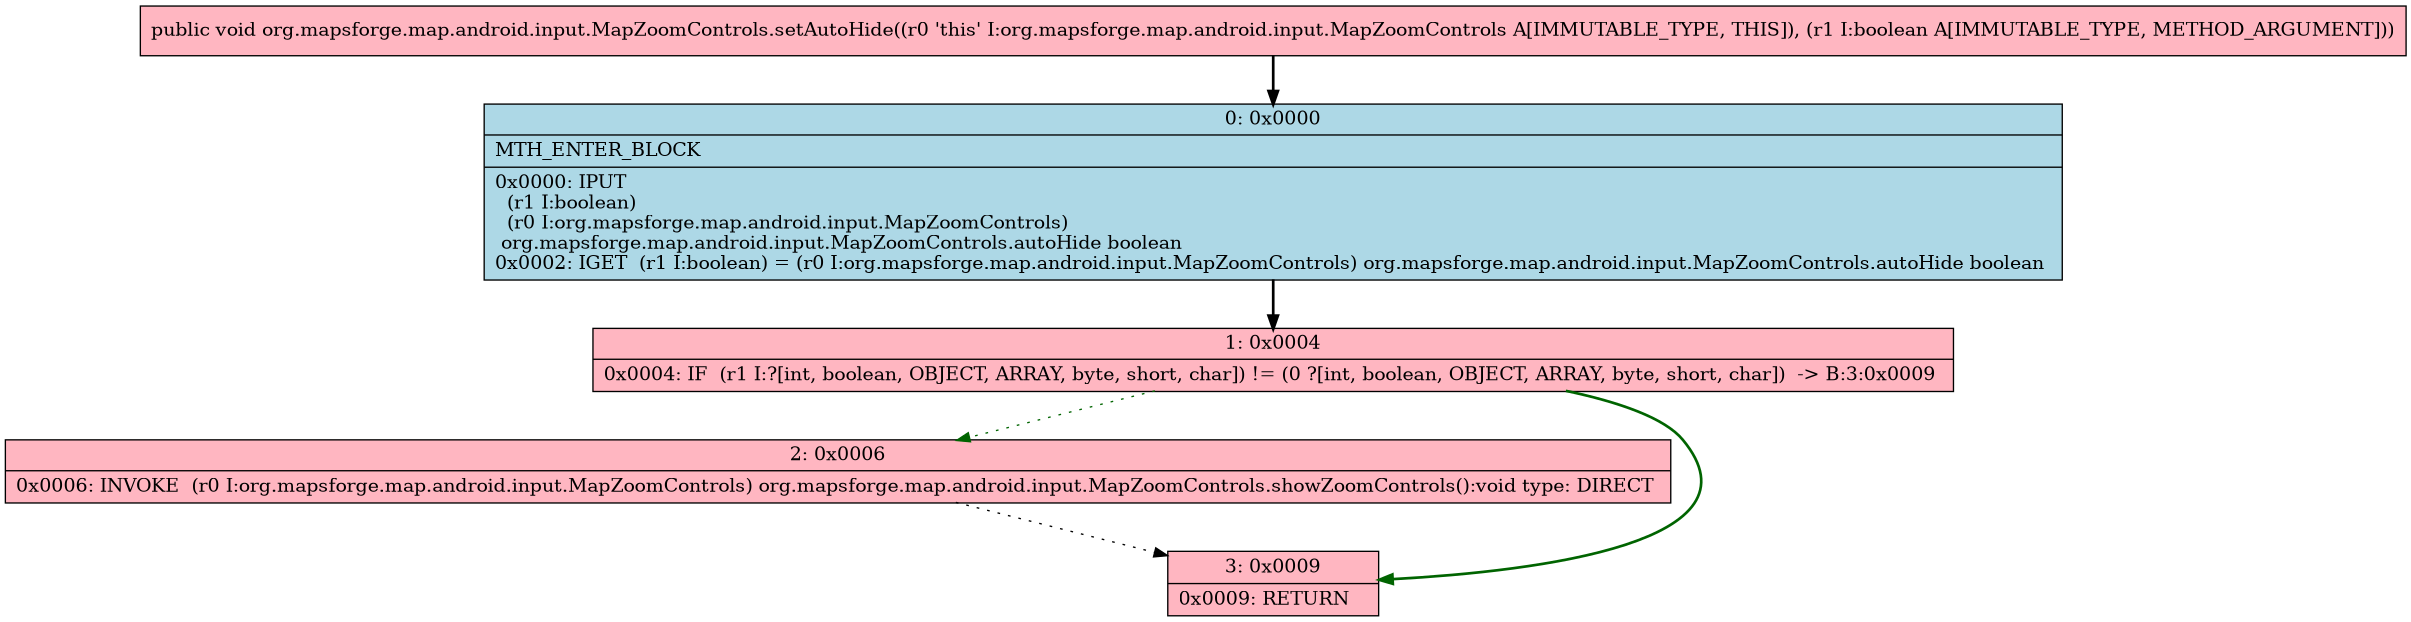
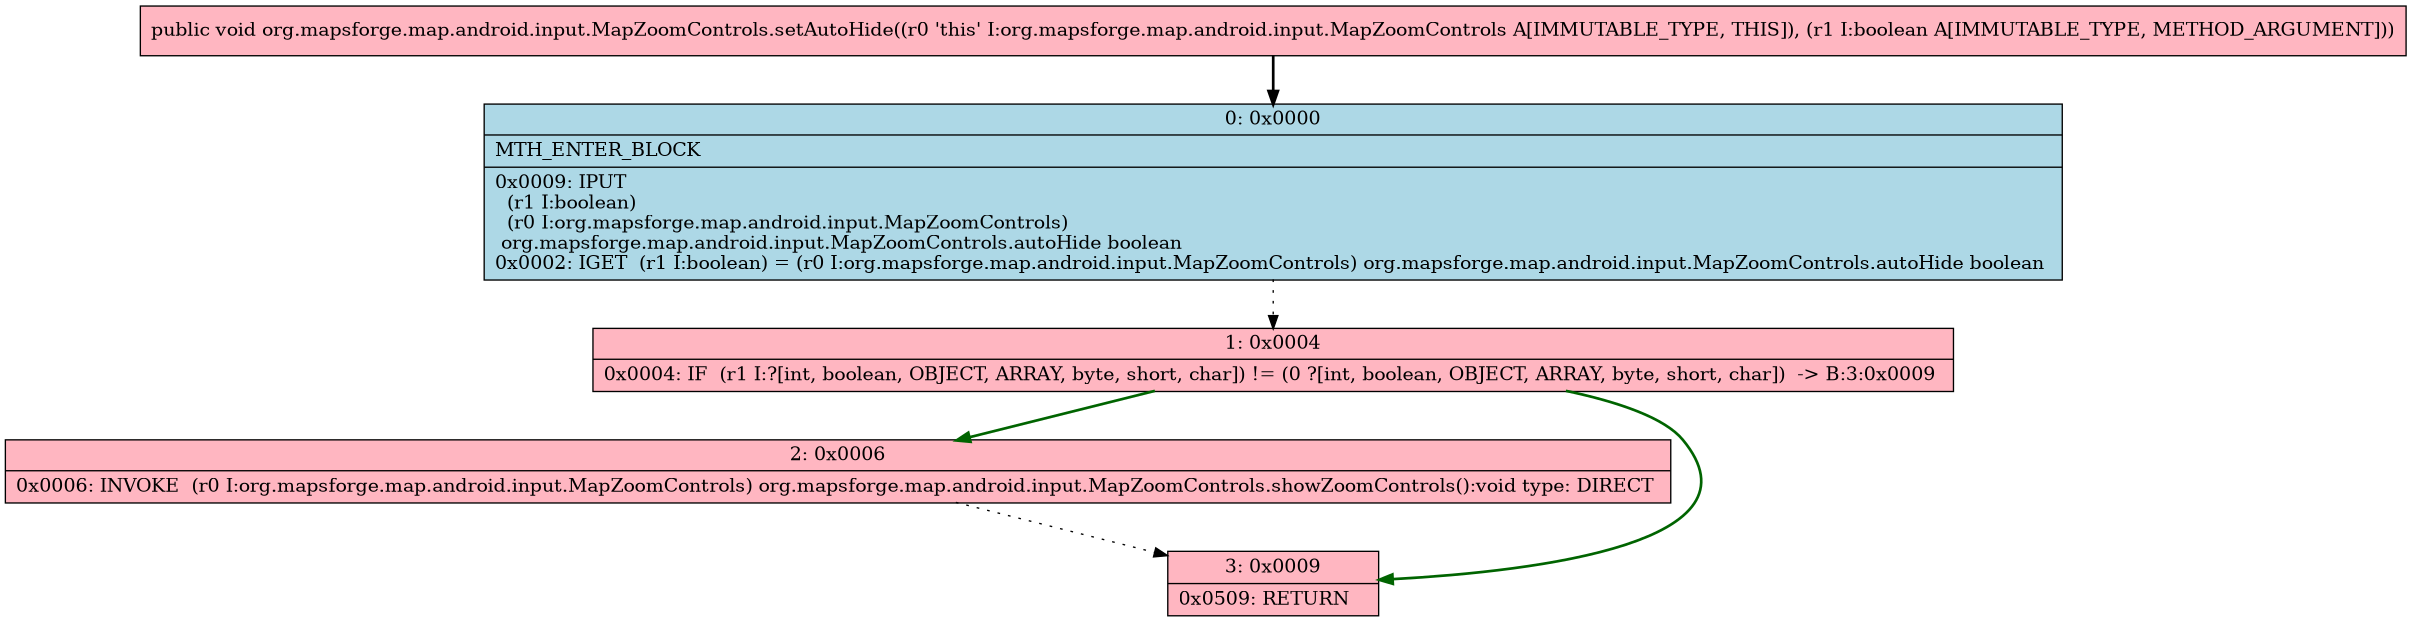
node "0: 0x0000": text "0x0000: IPUT" -> "0x0009: IPUT"
edge "0: 0x0000" -> "1: 0x0004": style bold -> dotted
edge "1: 0x0004" -> "2: 0x0006": style dotted -> bold
node "3: 0x0009": text "0x0009: RETURN" -> "0x0509: RETURN"
